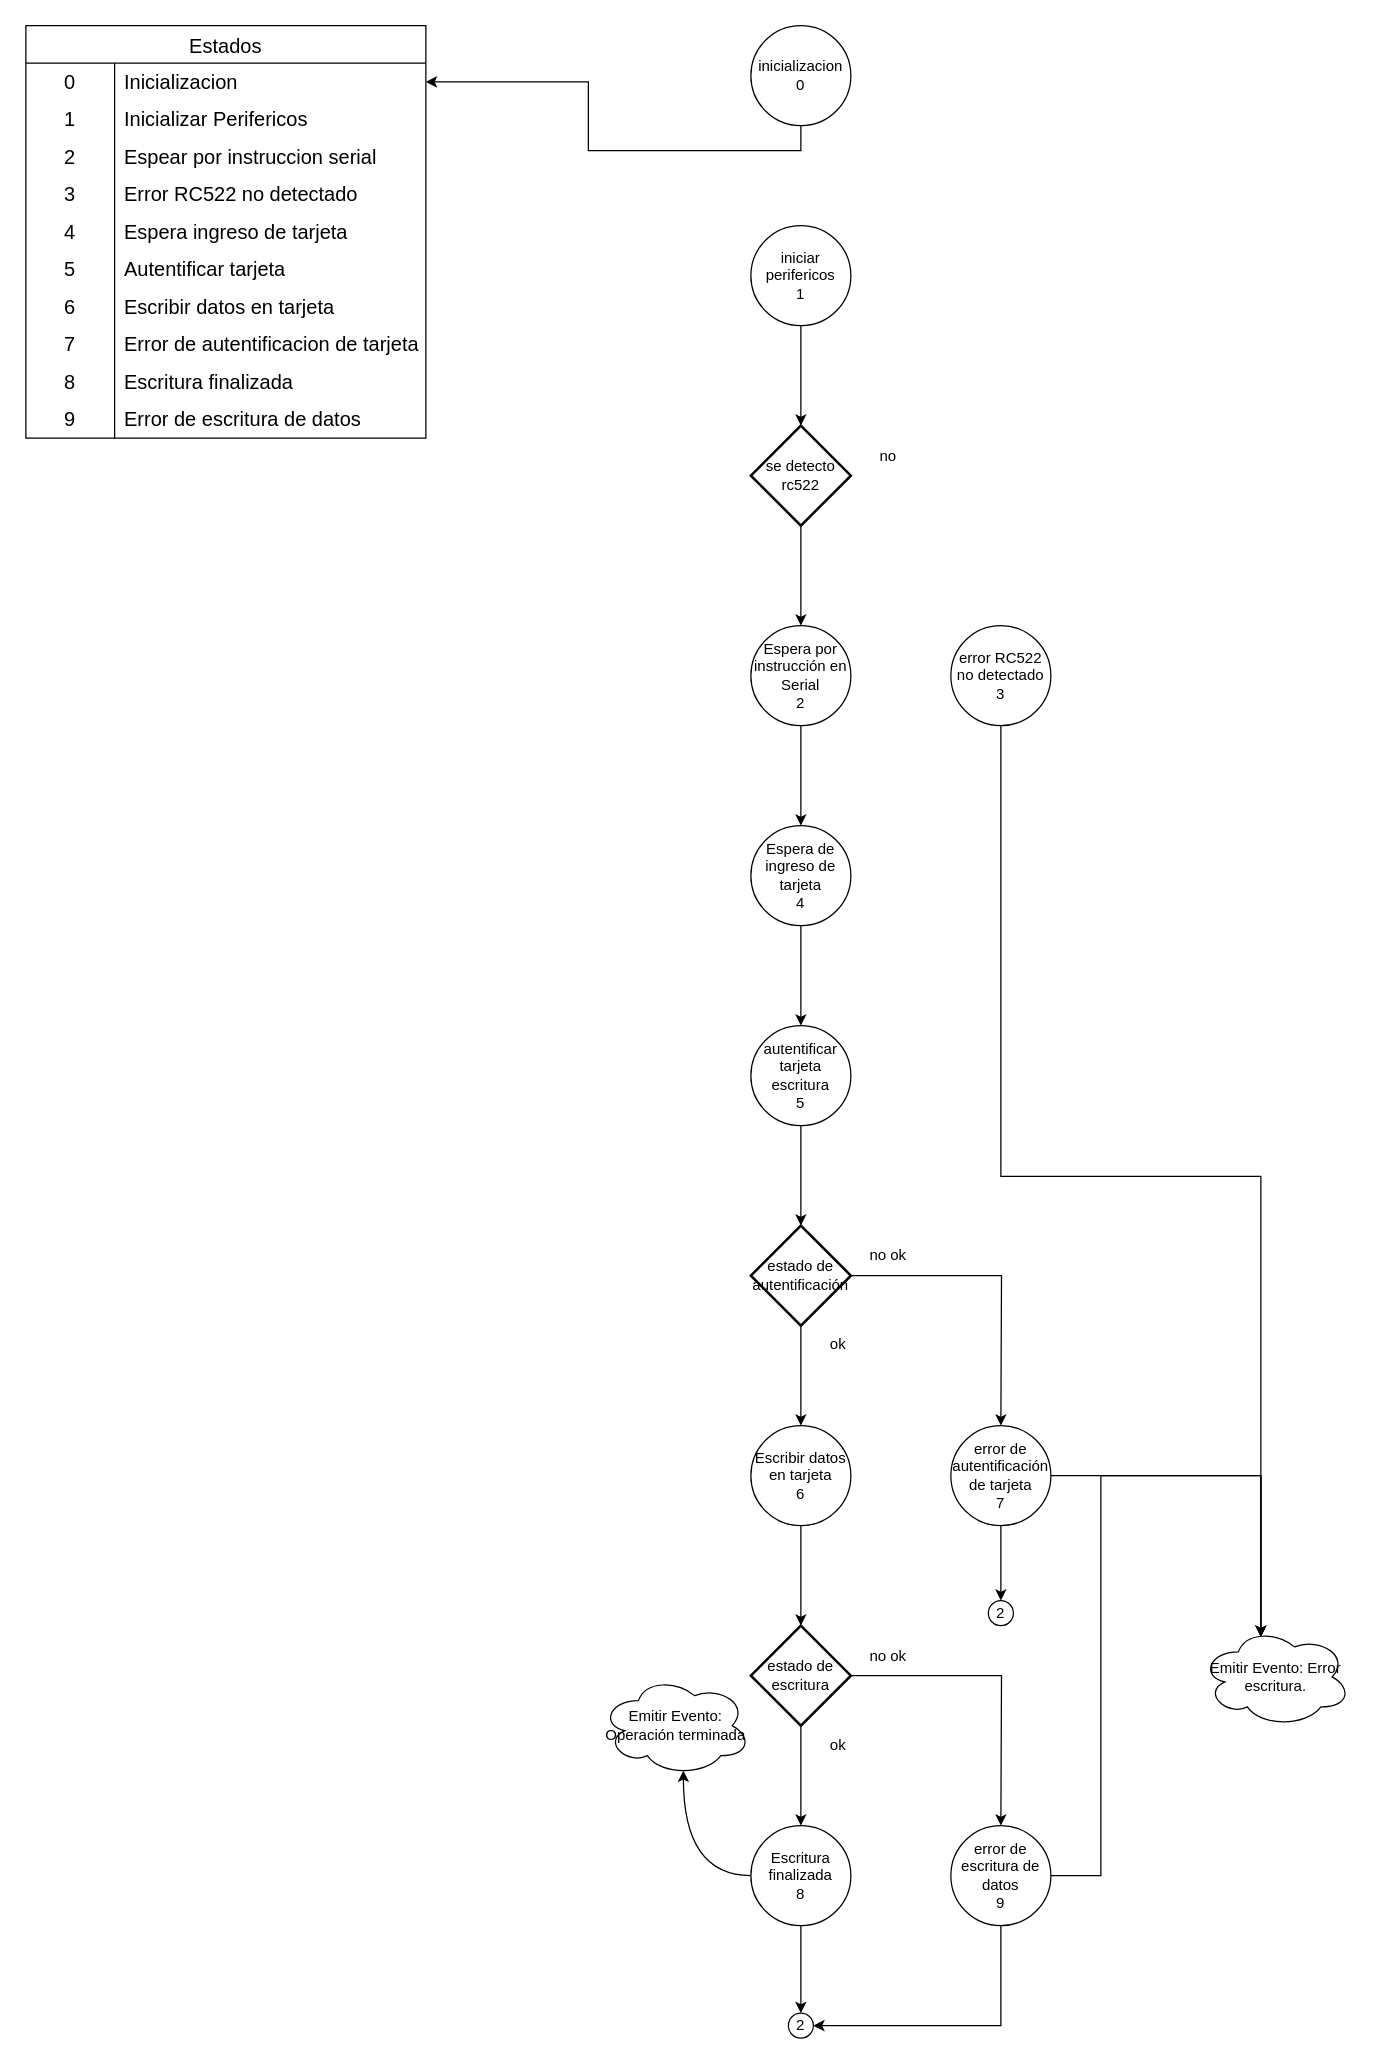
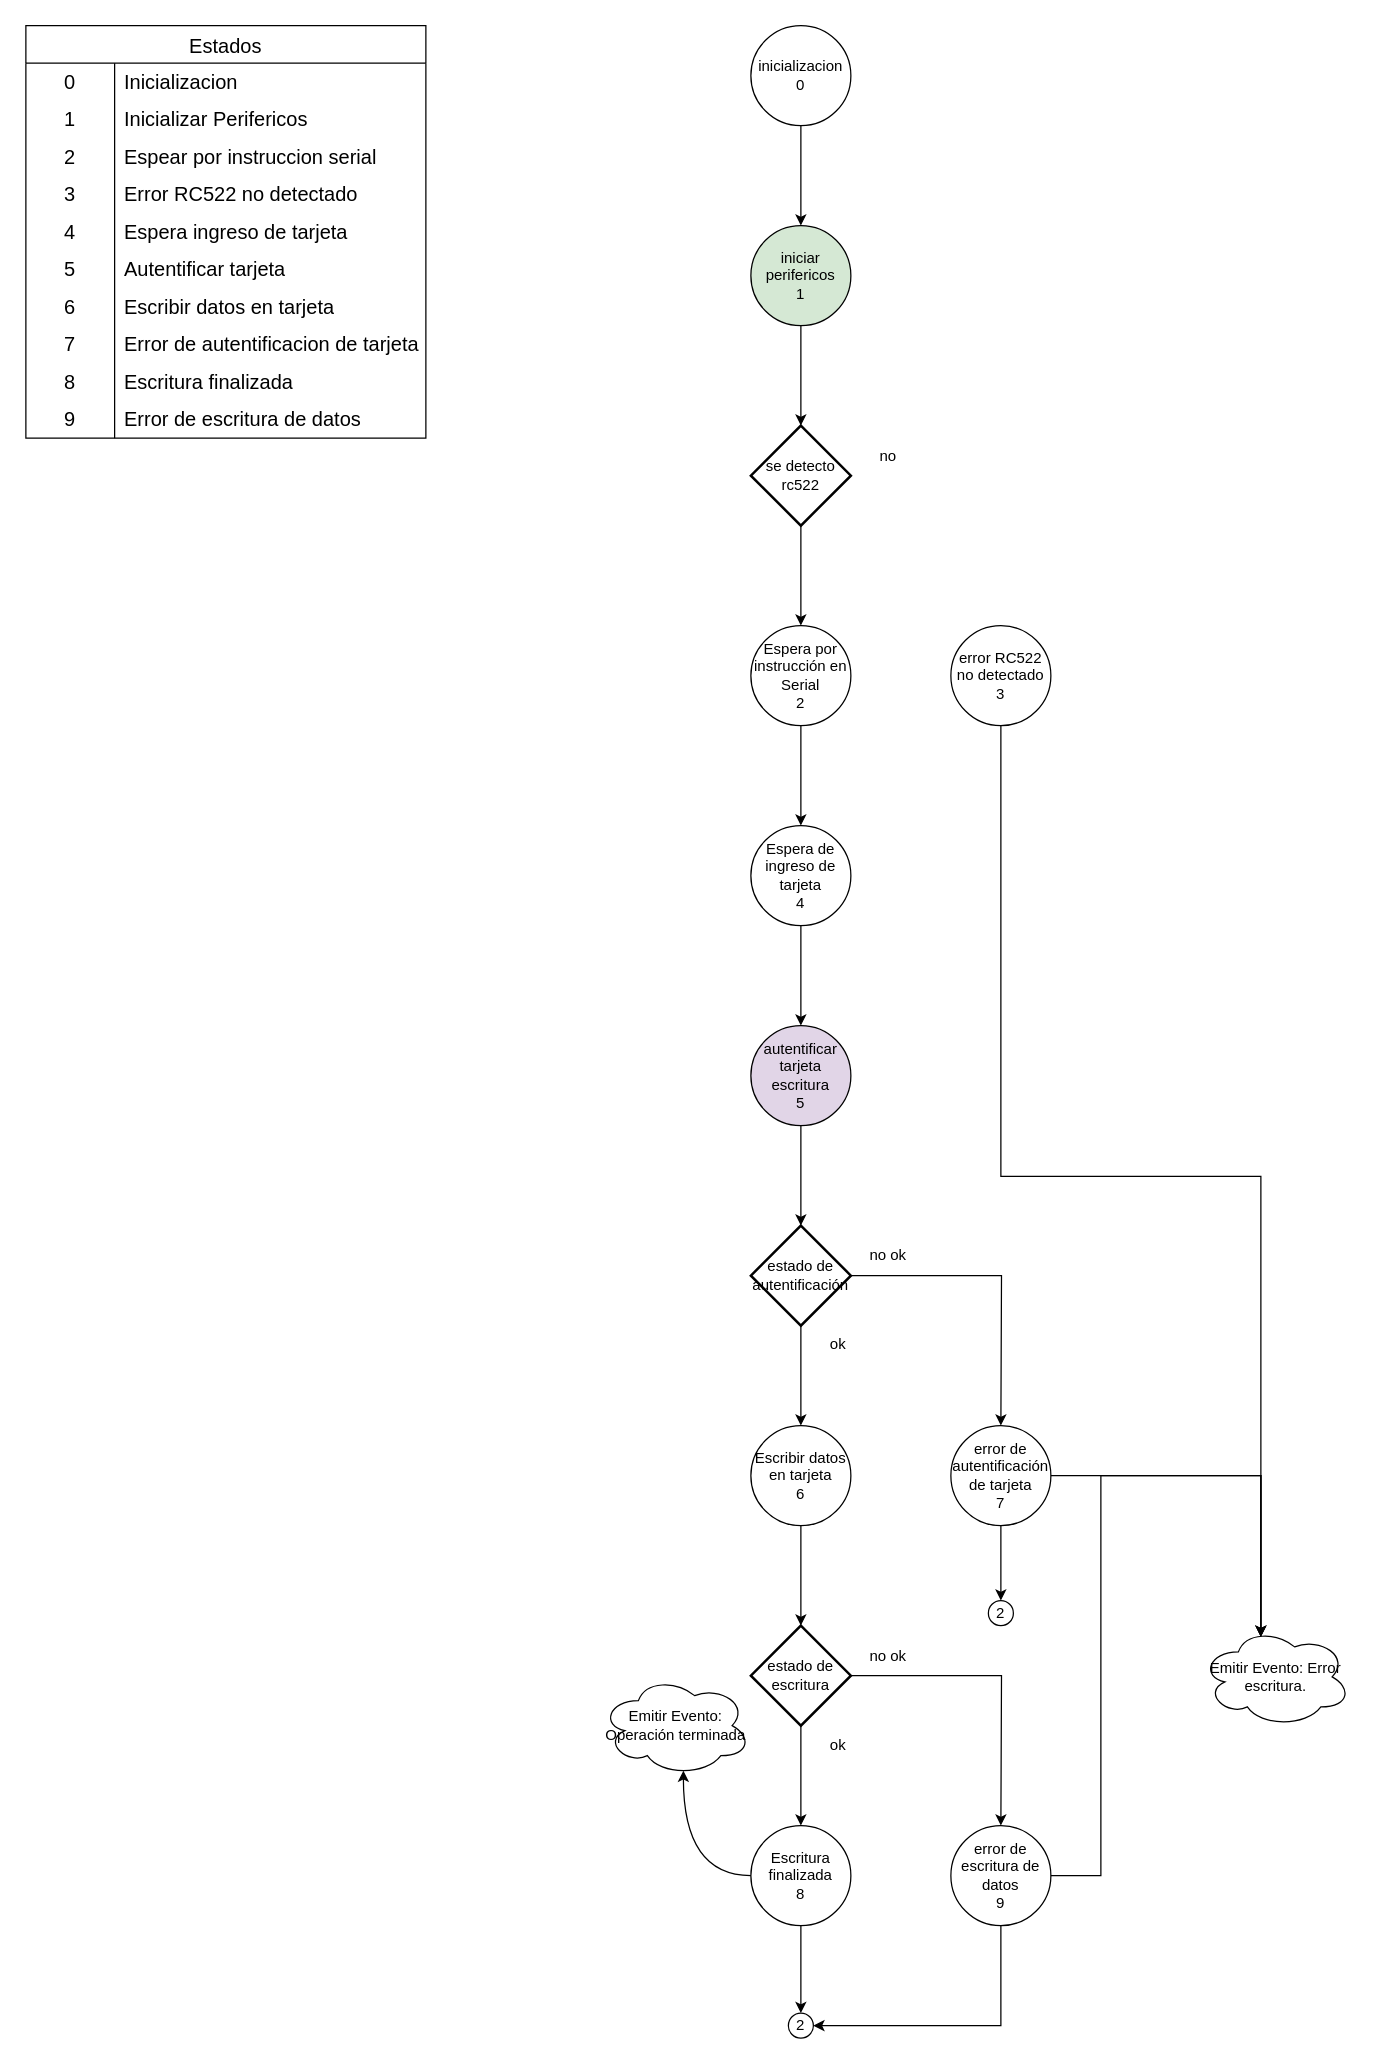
edge "inicializacion 0" -> "Inicializacion": now "inicializacion 0" -> "iniciar perifericos 1"
node "iniciar perifericos 1": fillcolor #ffffff -> #d5e8d4
node "autentificar tarjeta escritura 5": fillcolor #ffffff -> #e1d5e7
